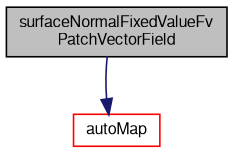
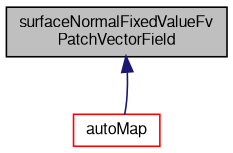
edge "surfaceNormalFixedValueFv PatchVectorField" -> "autoMap": reversed
